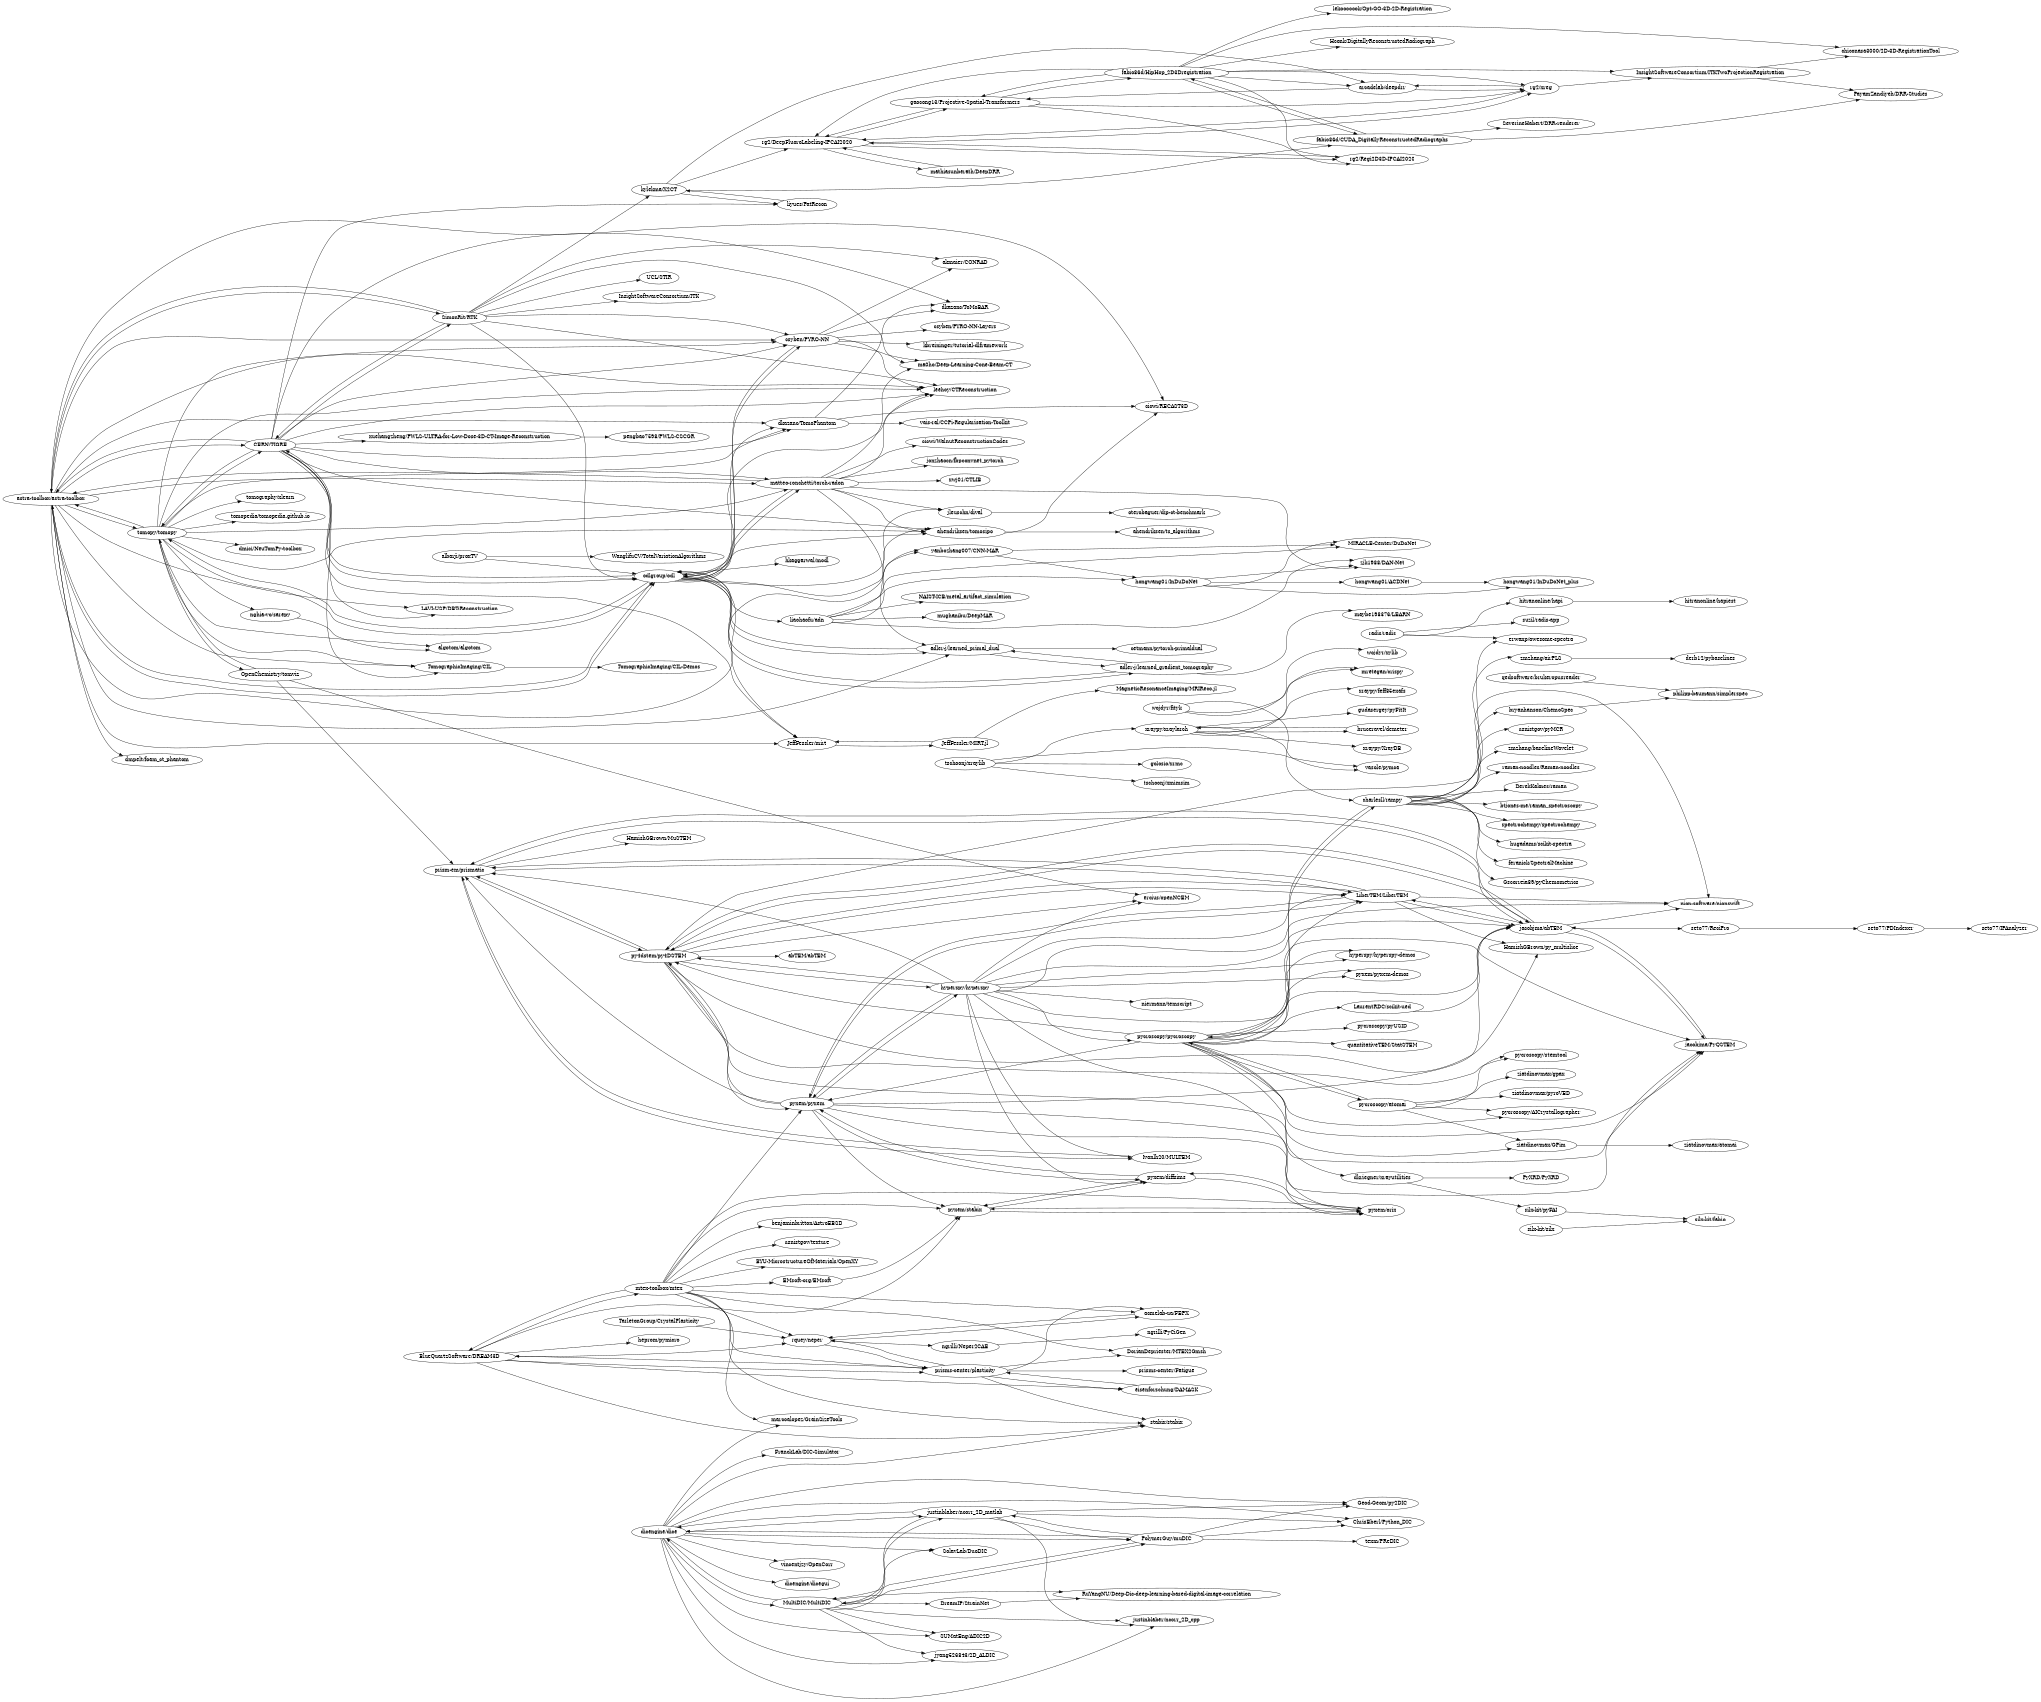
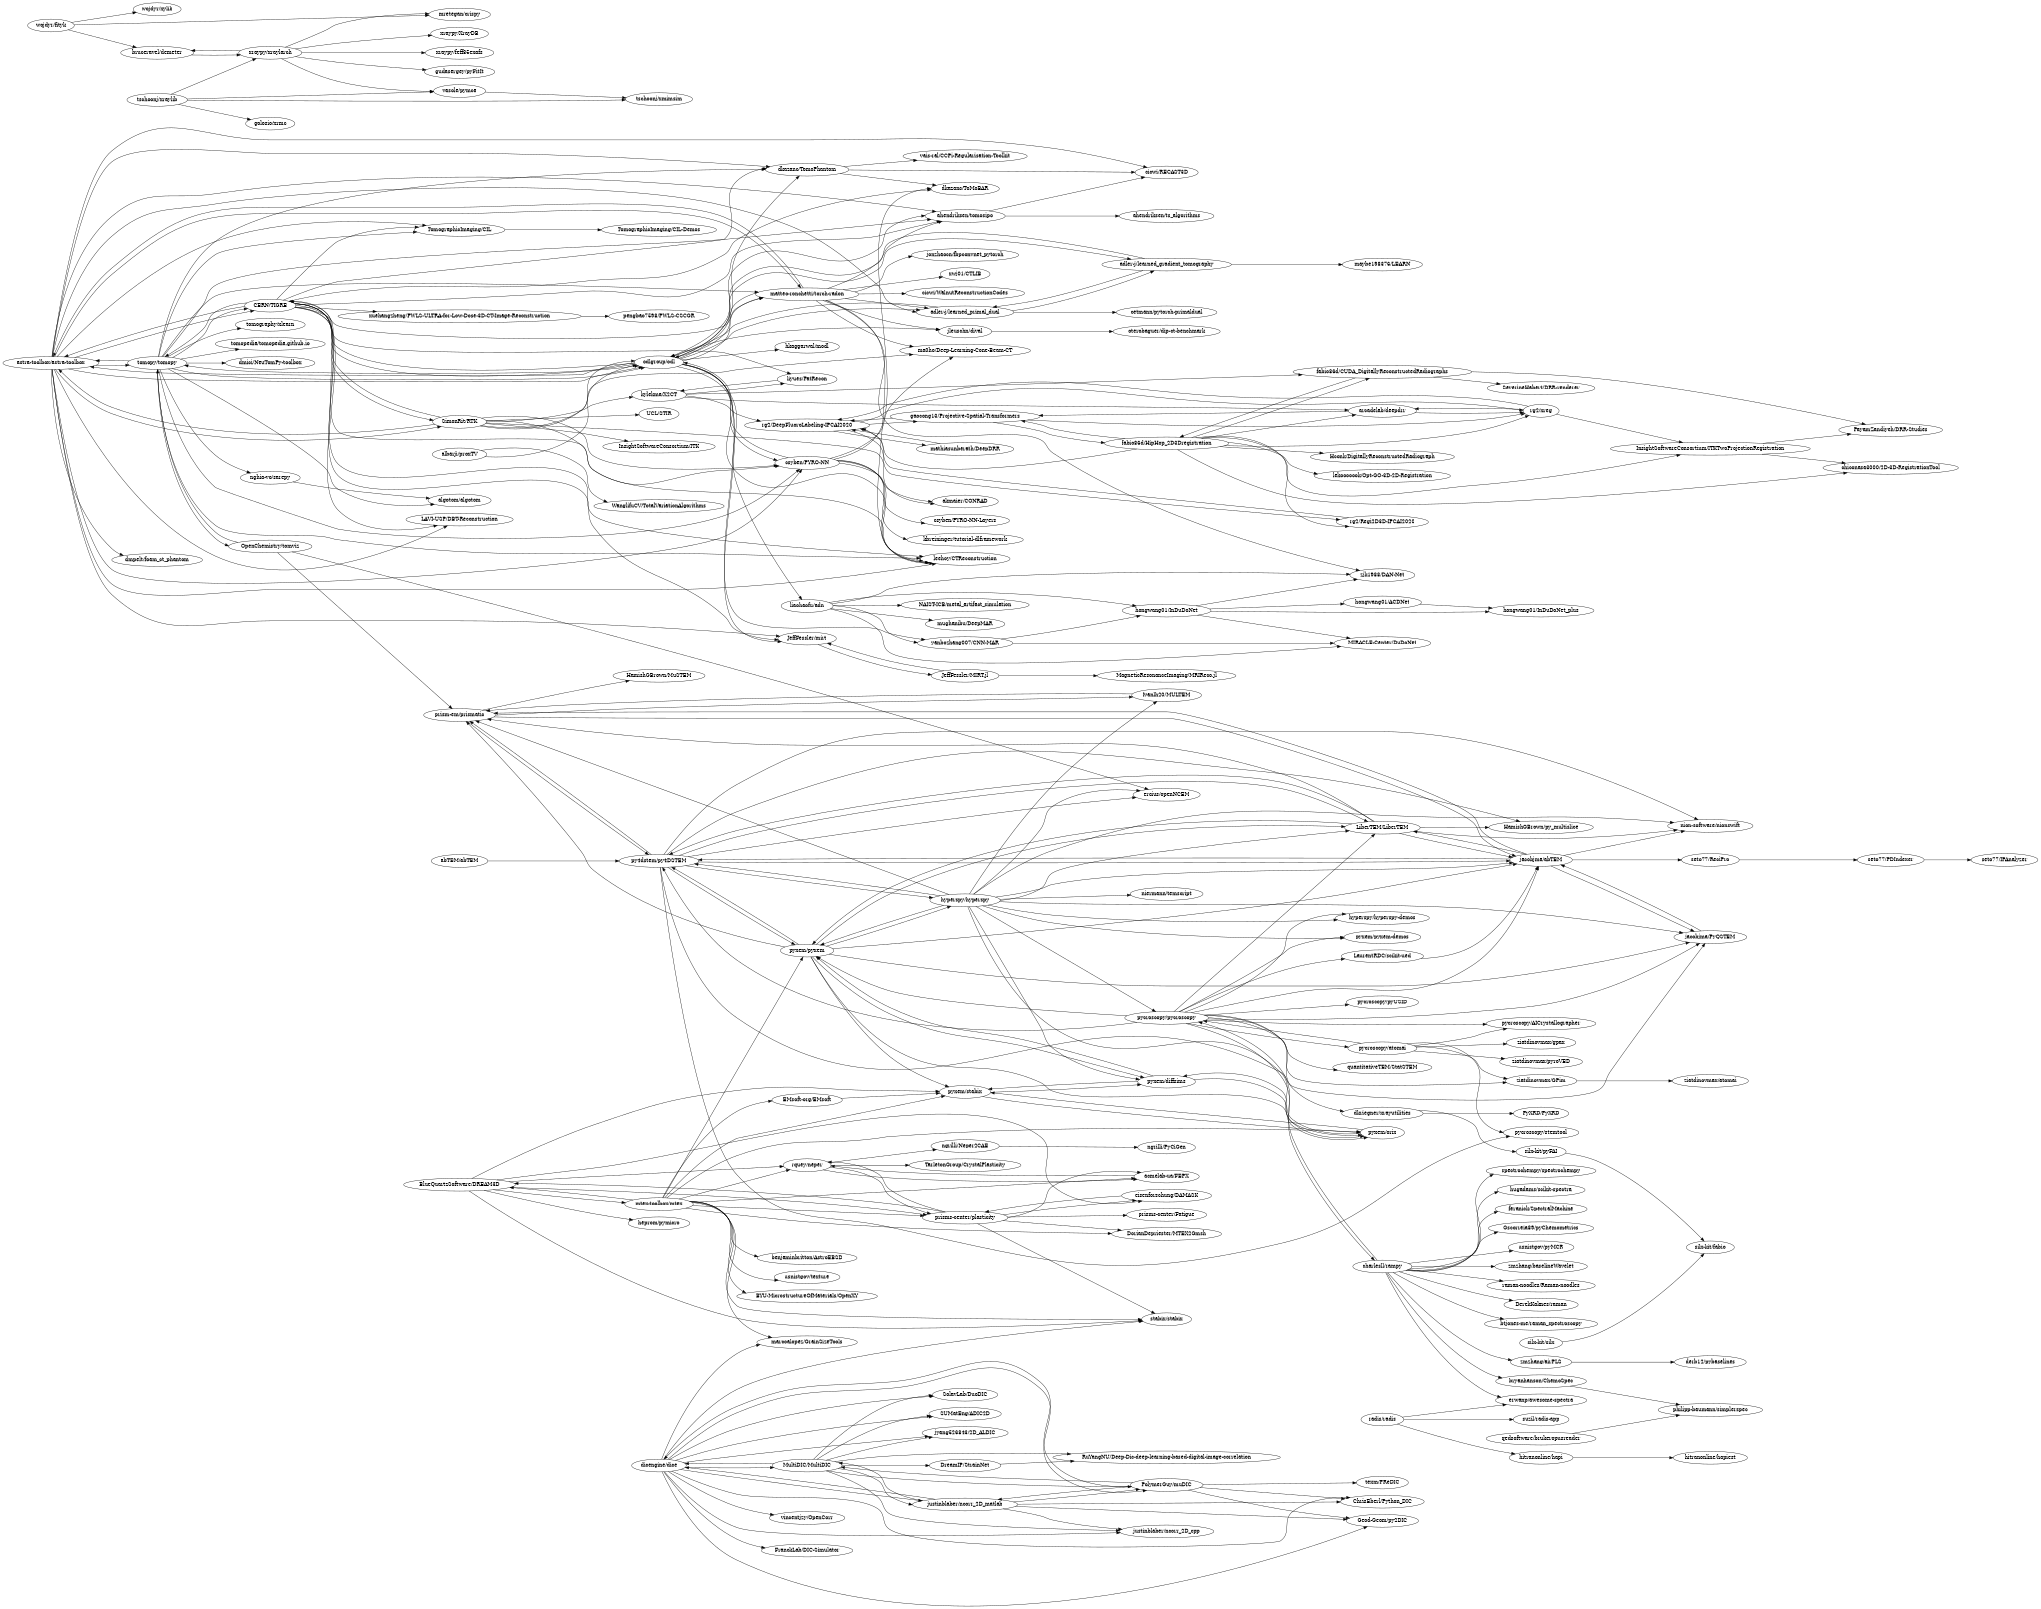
edge "vasole/pymca" -> "tschoonj/xmimsim": added
edge "gaocong13/Projective-Spatial-Transformers" -> "rg2/Regi2D3D-IPCAI2020": removed
edge "wojdyr/fityk" -> "charlesll/rampy": now "wojdyr/fityk" -> "bruceravel/demeter"
edge "prism-em/prismatic" -> "LiberTEM/LiberTEM": removed
edge "py4dstem/py4DSTEM" -> "abTEM/abTEM": reversed
edge "TarletonGroup/CrystalPlasticity" -> "rquey/neper": reversed
node "dicengine/dicegui": removed
